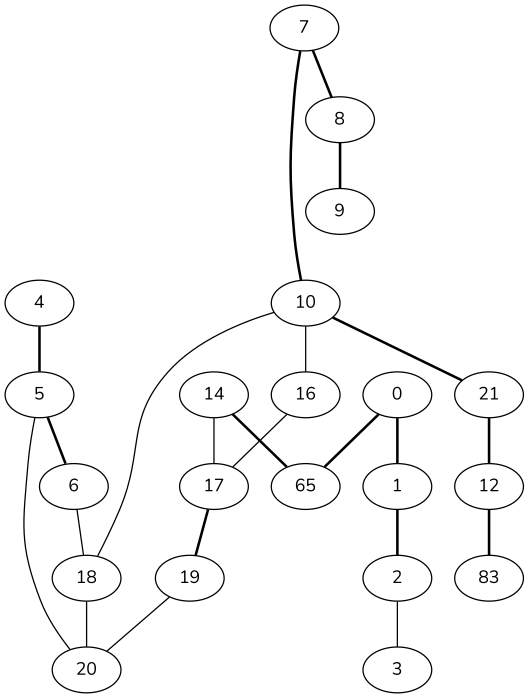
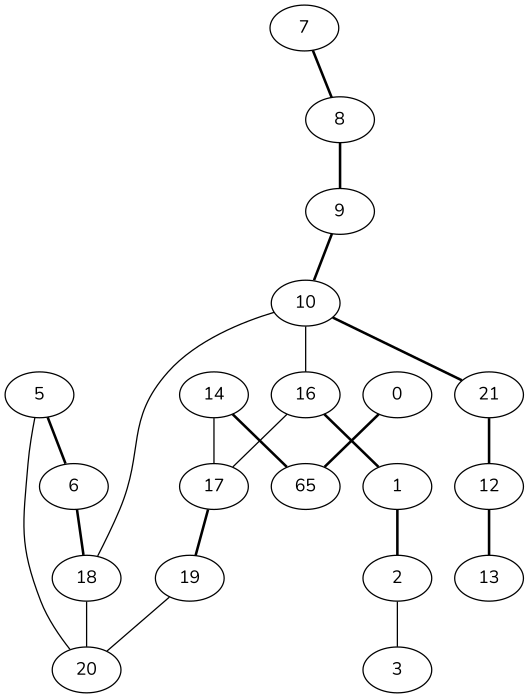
edge "7" -- "10": now "9" -- "10"
node "4": removed
edge "0" -- "1": now "16" -- "1"
edge "6" -- "18": style solid -> bold
node "83": label "83" -> "13"
